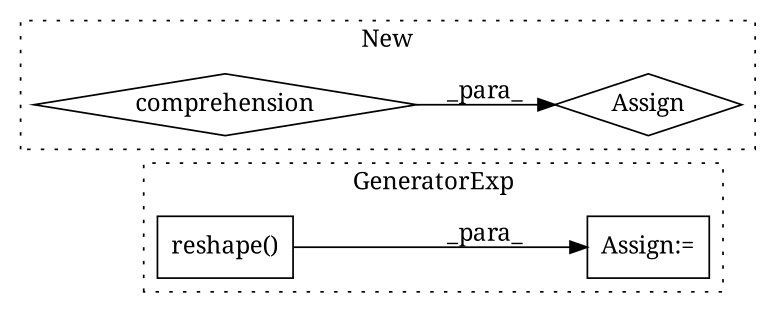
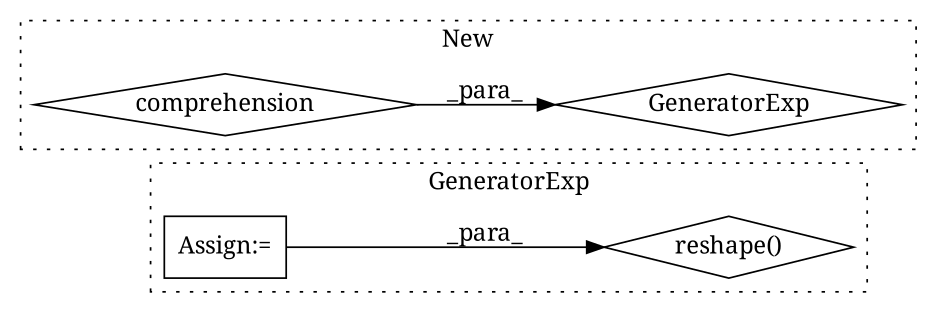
node "Assign": label "Assign" -> "GeneratorExp"
node "reshape()": shape box -> diamond
edge "reshape()" -> "Assign:=": reversed
